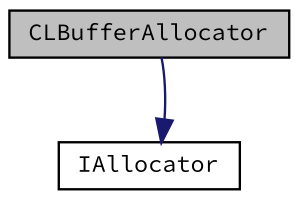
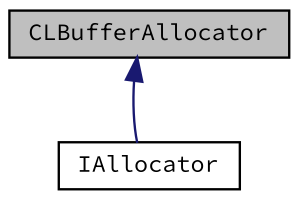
edge "CLBufferAllocator" -> "IAllocator": reversed
